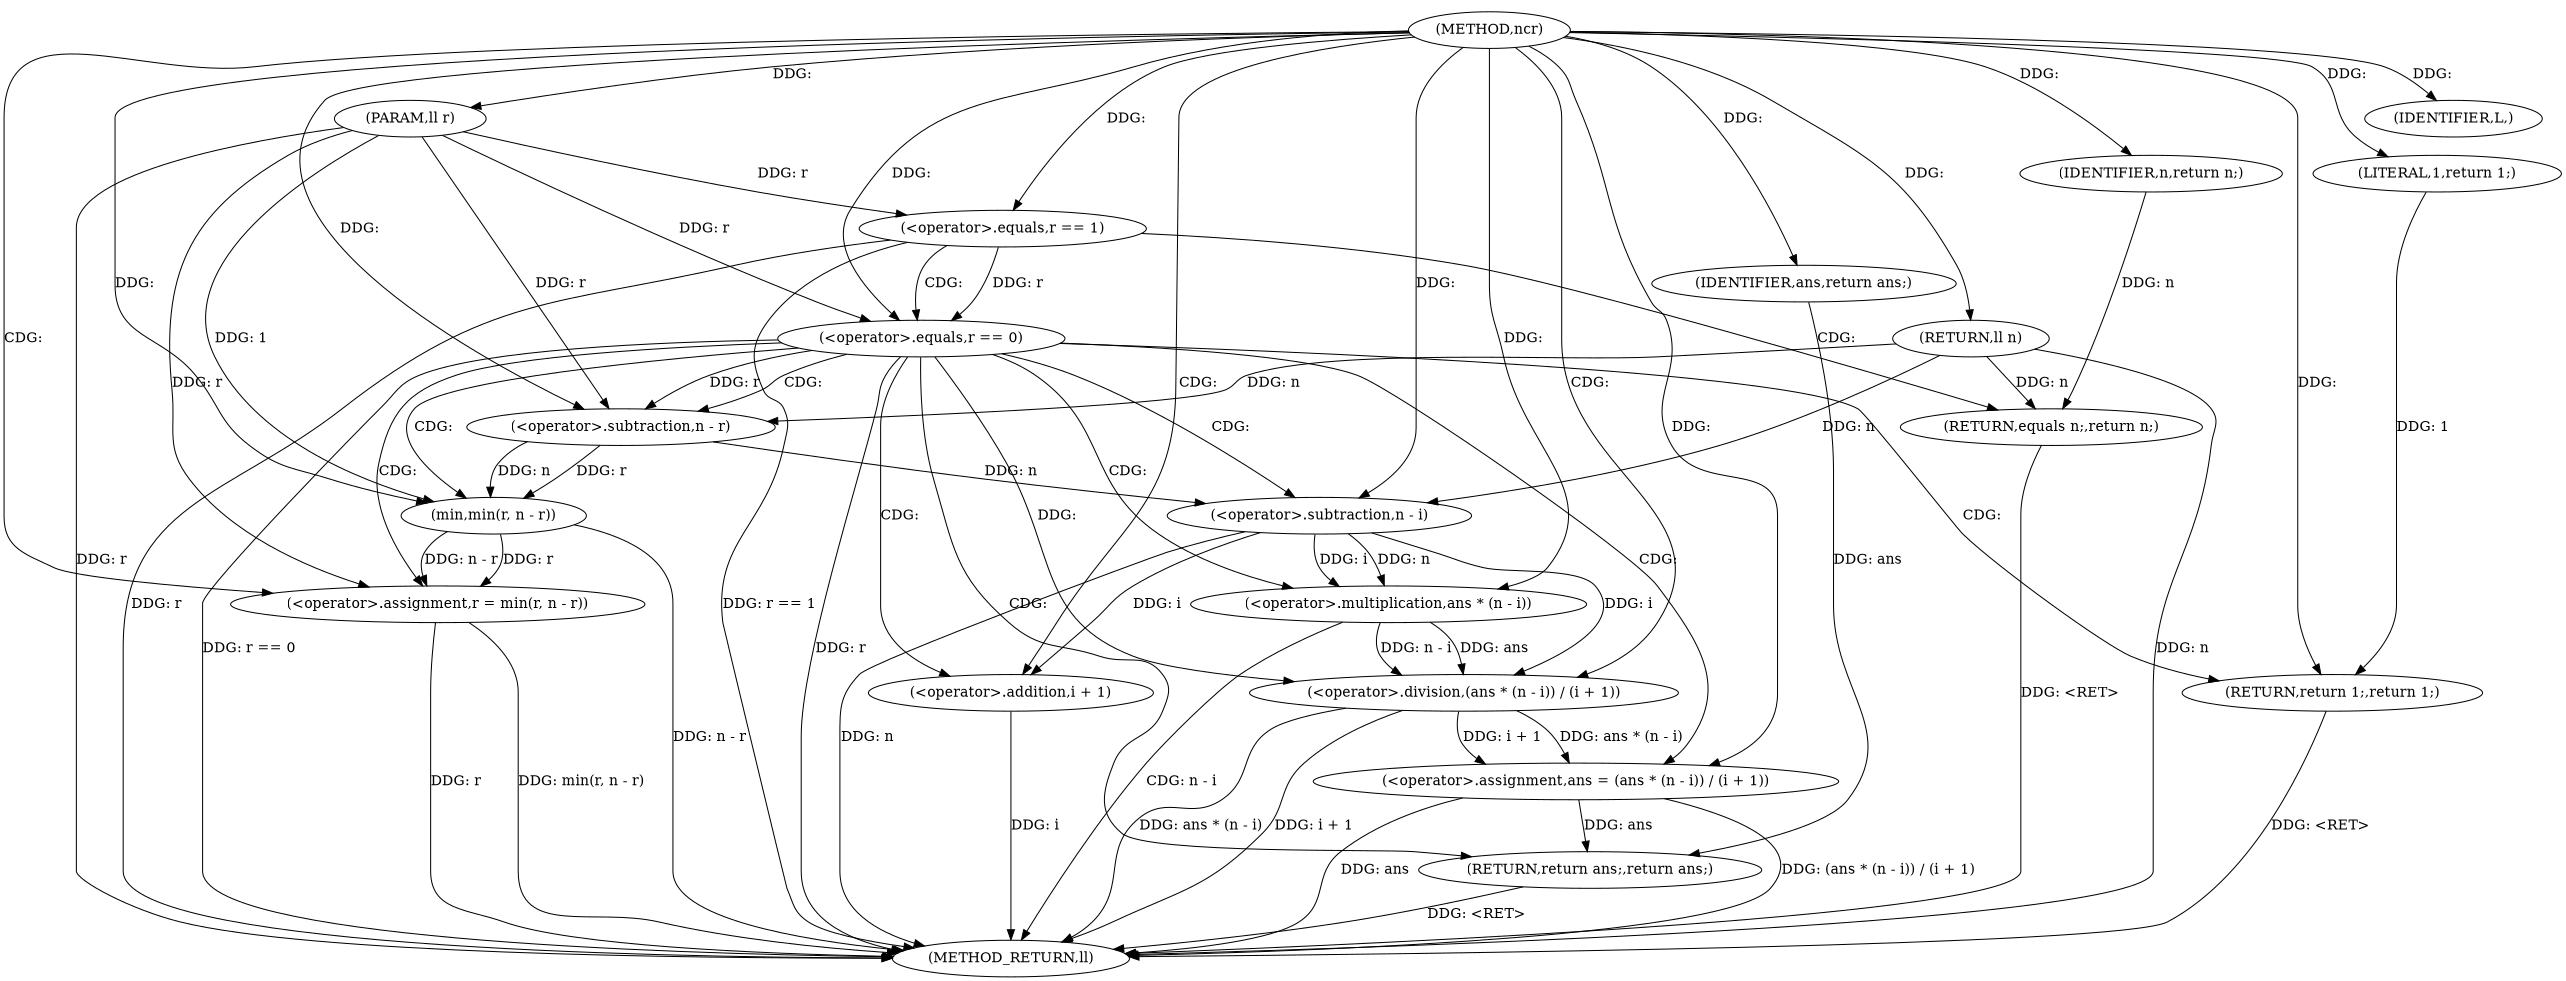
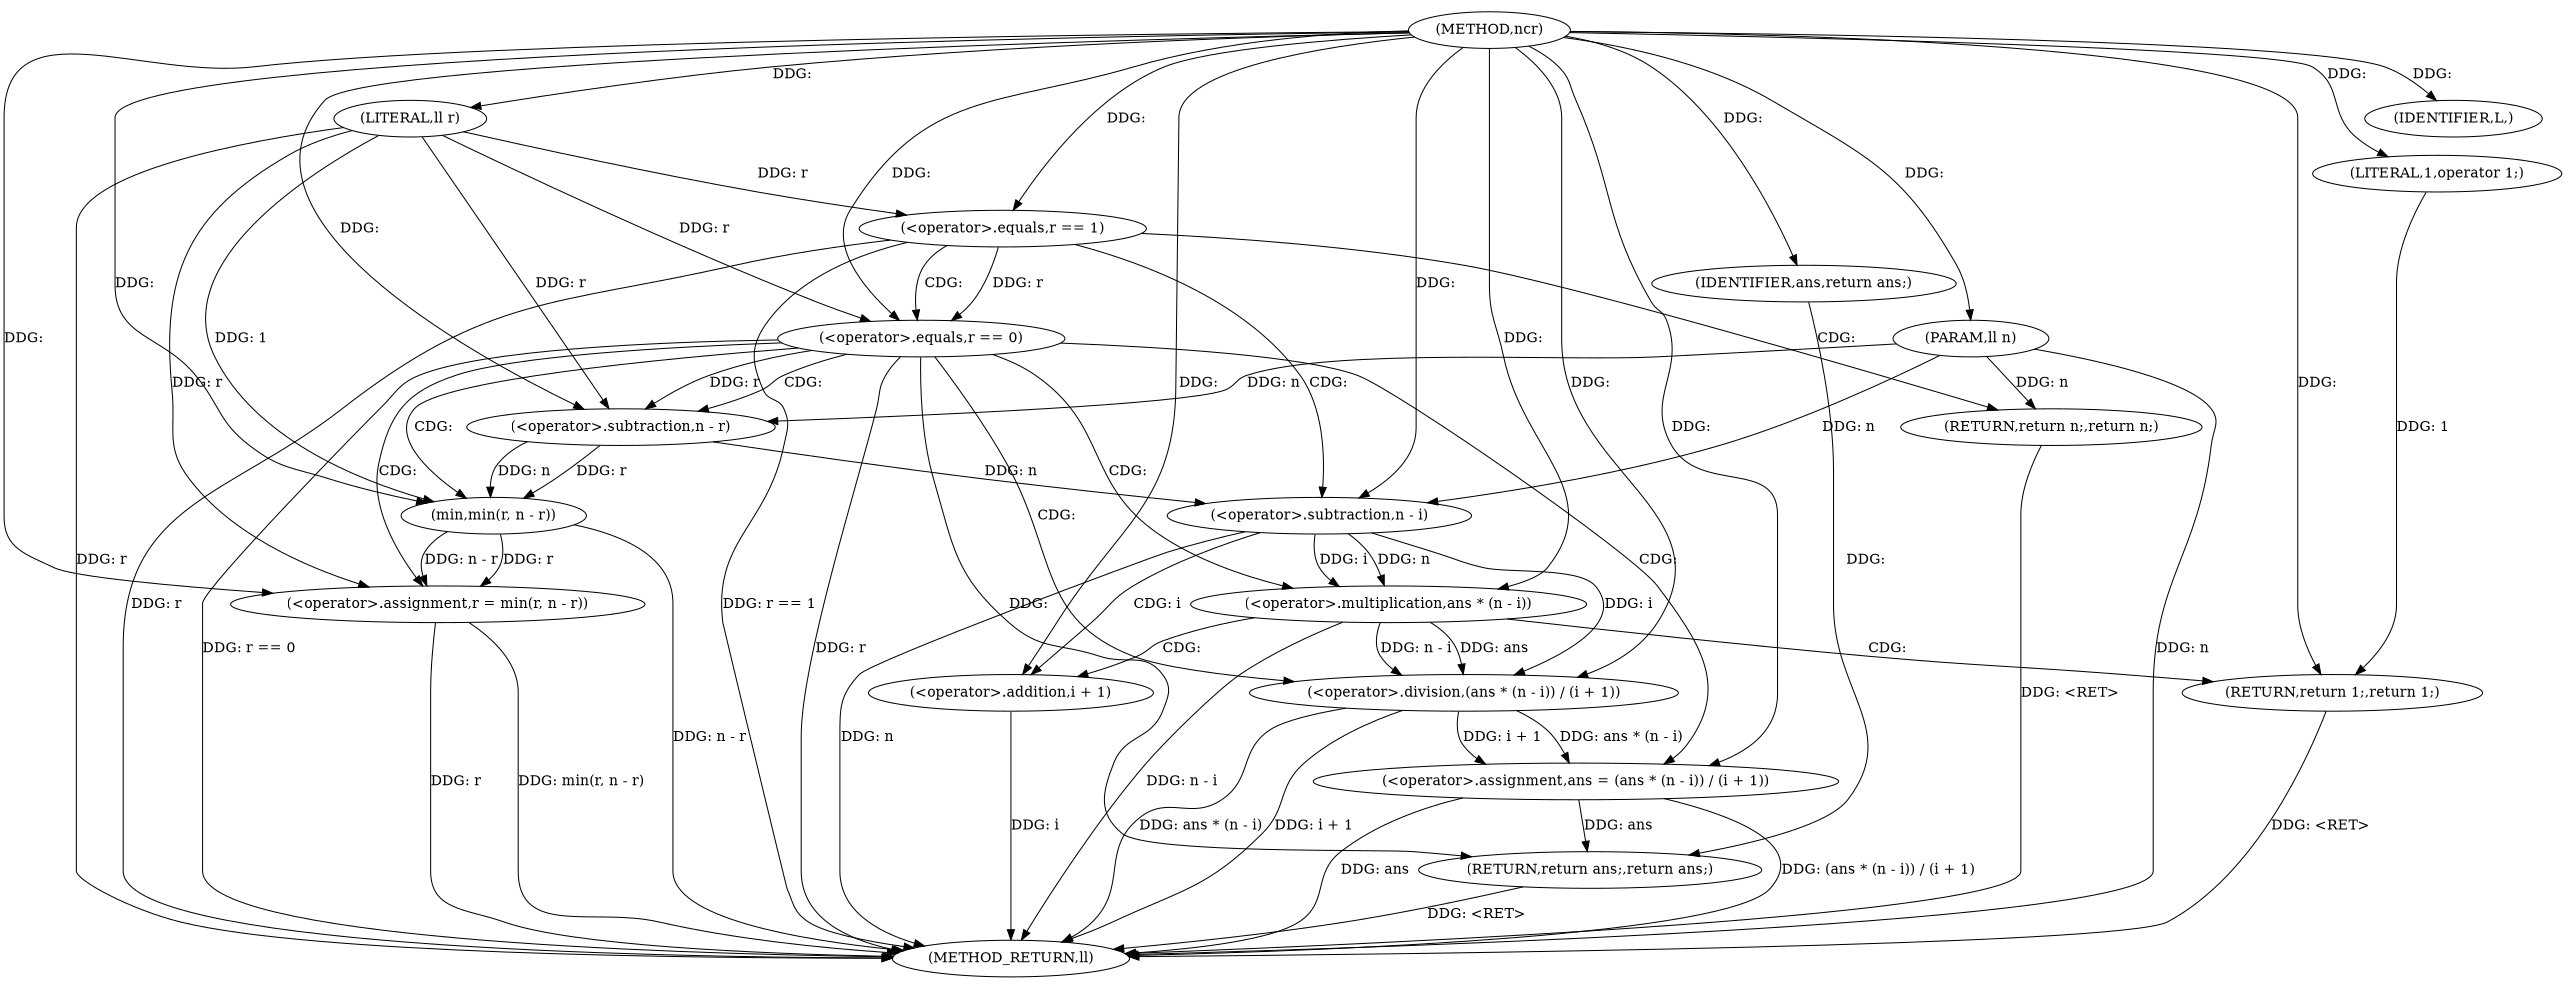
node "(PARAM,ll r)": label "(PARAM,ll r)" -> "(LITERAL,ll r)"
node "(IDENTIFIER,n,return n;)": removed
node "(LITERAL,1,return 1;)": label "(LITERAL,1,return 1;)" -> "(LITERAL,1,operator 1;)"
edge "(METHOD,ncr)" -> "(<operator>.assignment,r = min(r, n - r))": label "CDG: " -> "DDG: "
node "(RETURN,ll n)": label "(RETURN,ll n)" -> "(PARAM,ll n)"
edge "(<operator>.equals,r == 0)" -> "(RETURN,return 1;,return 1;)": now "(<operator>.multiplication,ans * (n - i))" -> "(RETURN,return 1;,return 1;)"
edge "(METHOD,ncr)" -> "(<operator>.addition,i + 1)": label "CDG: " -> "DDG: "
edge "(METHOD,ncr)" -> "(<operator>.division,(ans * (n - i)) / (i + 1))": label "CDG: " -> "DDG: "
edge "(<operator>.equals,r == 0)" -> "(<operator>.subtraction,n - i)": now "(<operator>.equals,r == 1)" -> "(<operator>.subtraction,n - i)"
node "(RETURN,equals n;,return n;)": label "(RETURN,equals n;,return n;)" -> "(RETURN,return n;,return n;)"
edge "(<operator>.equals,r == 0)" -> "(<operator>.division,(ans * (n - i)) / (i + 1))": label "DDG: " -> "CDG: "
edge "(<operator>.equals,r == 0)" -> "(<operator>.addition,i + 1)": now "(<operator>.multiplication,ans * (n - i))" -> "(<operator>.addition,i + 1)"
edge "(IDENTIFIER,ans,return ans;)" -> "(RETURN,return ans;,return ans;)": label "DDG: ans" -> "DDG: "
edge "(<operator>.equals,r == 0)" -> "(RETURN,return ans;,return ans;)": label "CDG: " -> "DDG: "
edge "(<operator>.subtraction,n - i)" -> "(<operator>.addition,i + 1)": label "DDG: i" -> "CDG: i"
edge "(<operator>.multiplication,ans * (n - i))" -> "(METHOD_RETURN,ll)": label "CDG: n - i" -> "DDG: n - i"
